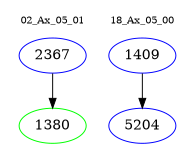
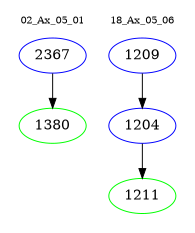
cluster "18_Ax_05_00": label "18_Ax_05_00" -> "18_Ax_05_06"
node "1409": label "1409" -> "1209"
node "5204": label "5204" -> "1204"
node "1211": added
